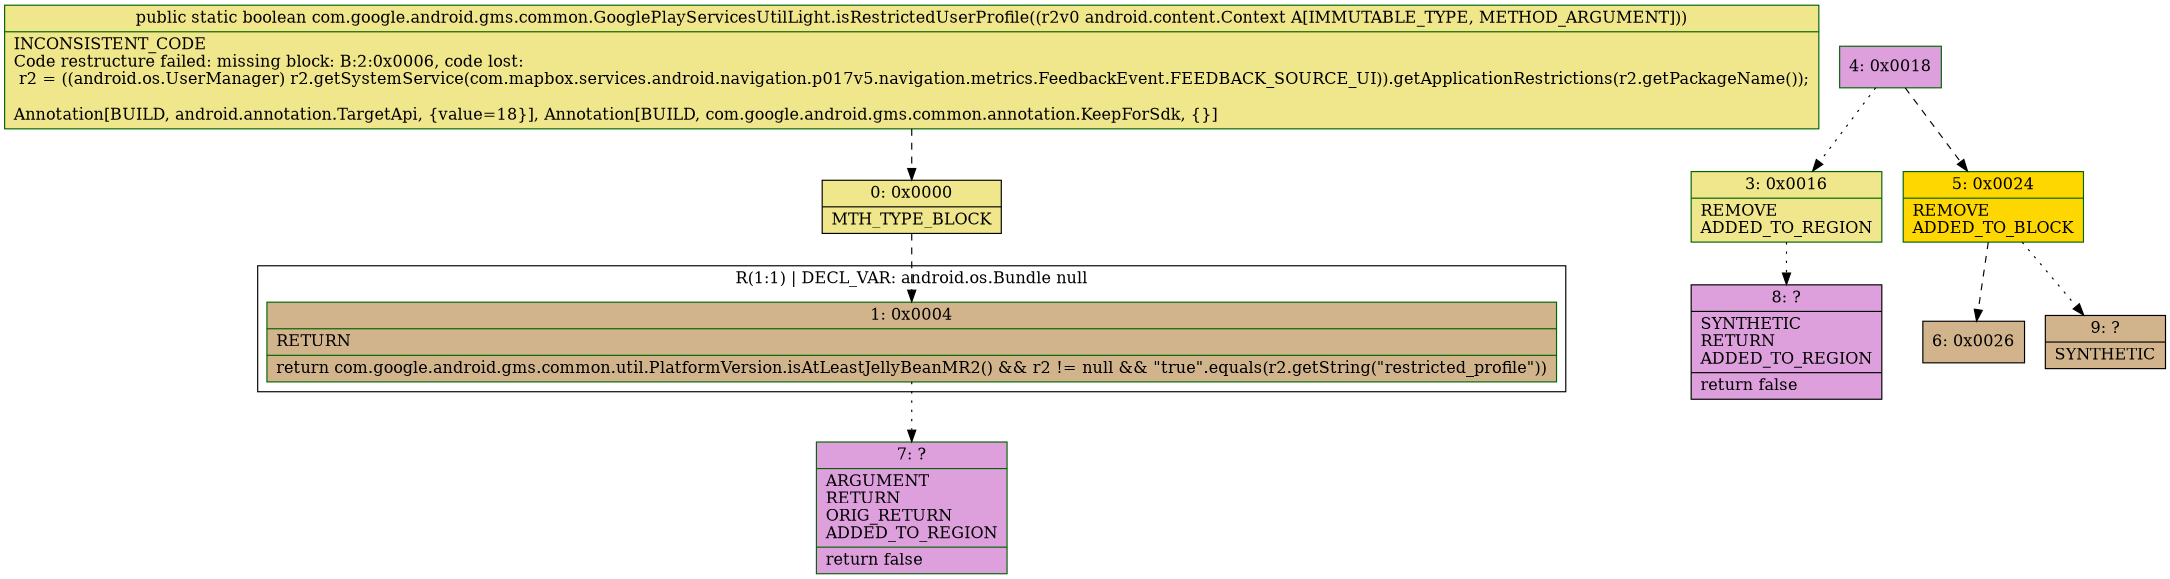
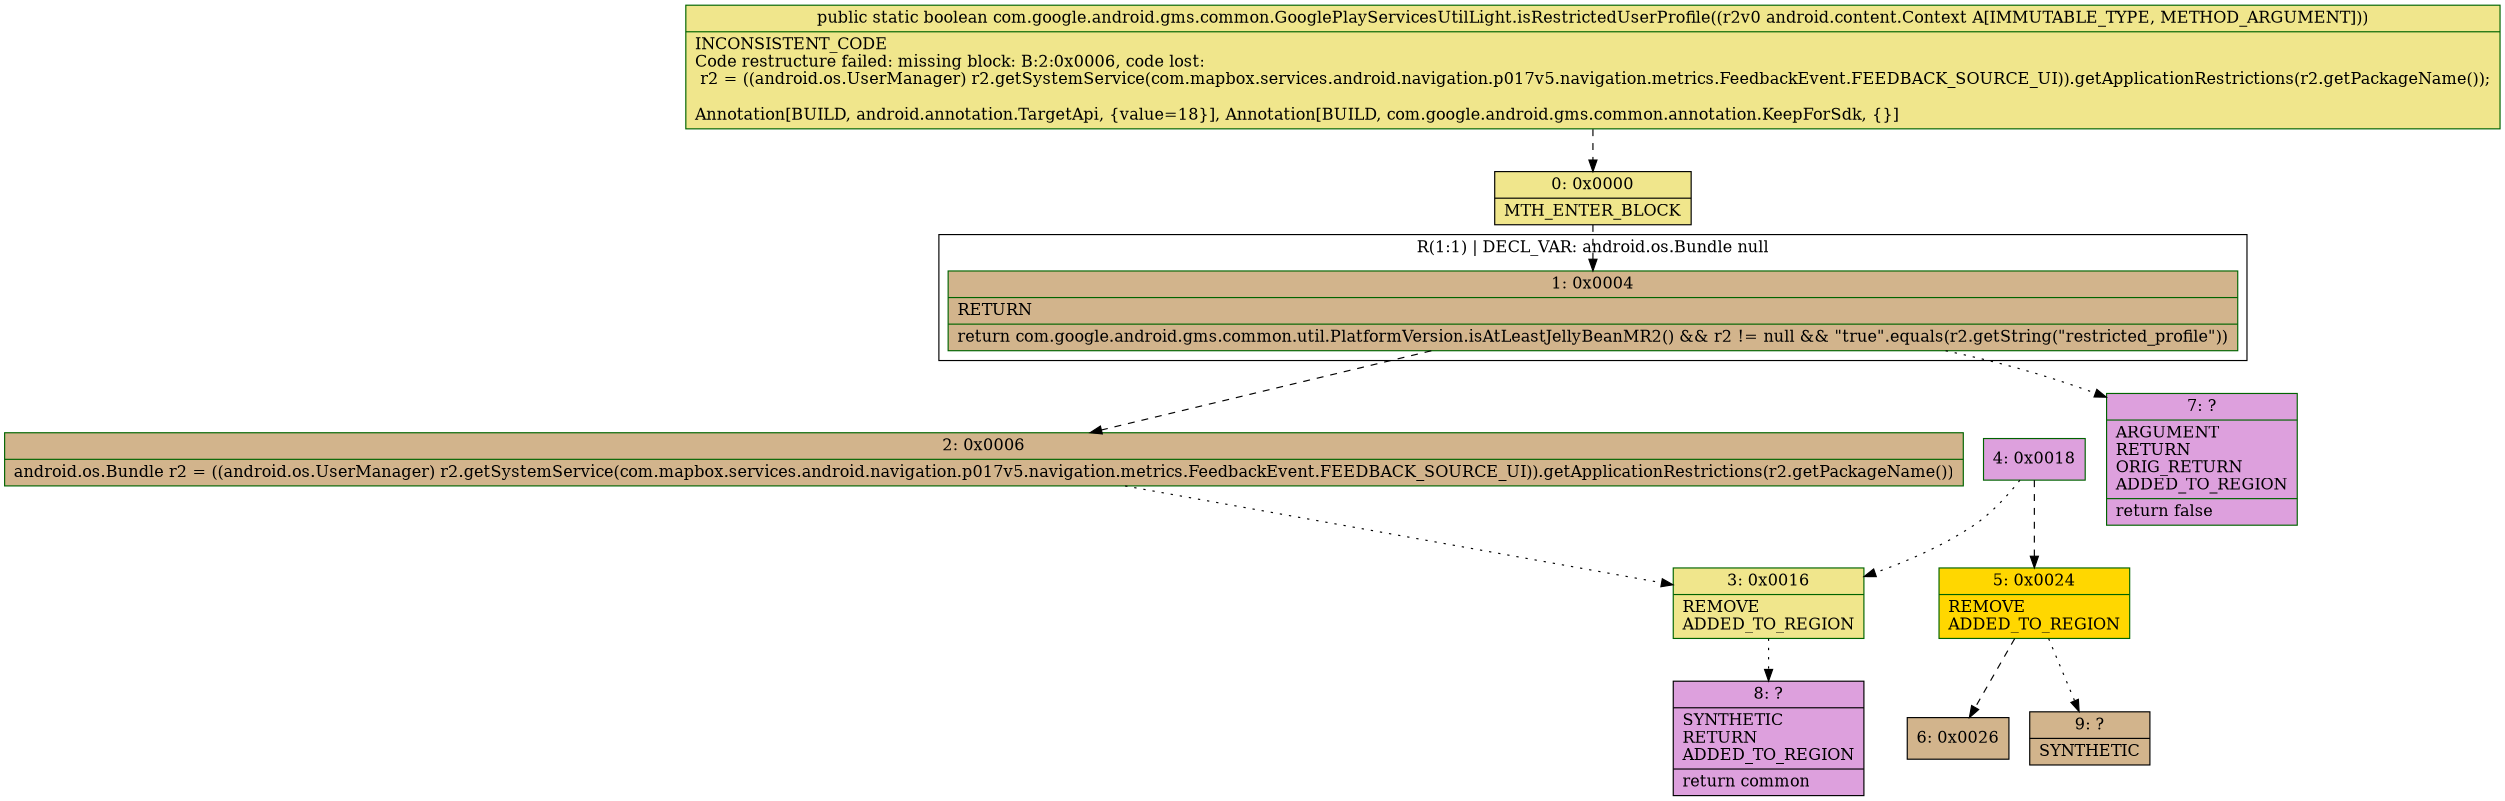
node "0: 0x0000": text "MTH_TYPE_BLOCK" -> "MTH_ENTER_BLOCK"
node "5: 0x0024": text "ADDED_TO_BLOCK" -> "ADDED_TO_REGION"
node "8: ?": text "return false" -> "return common"
node "2: 0x0006": added
